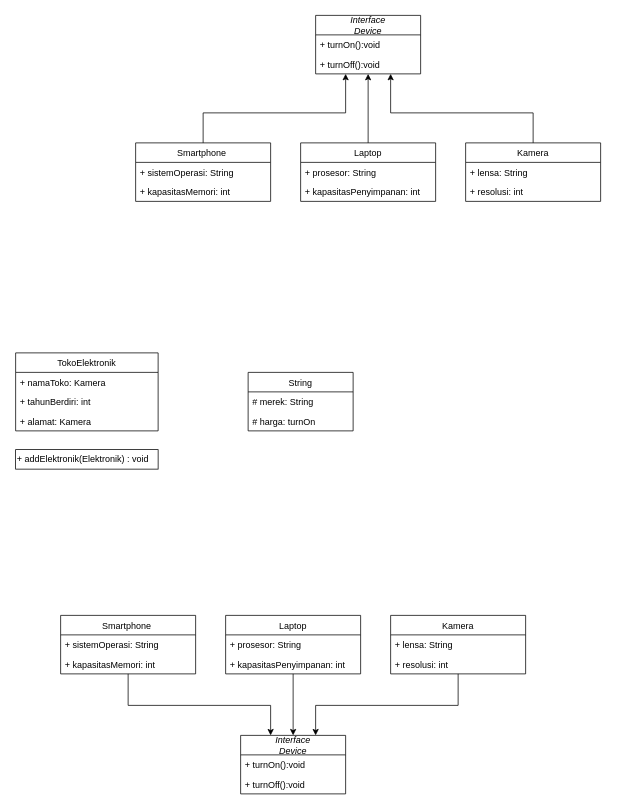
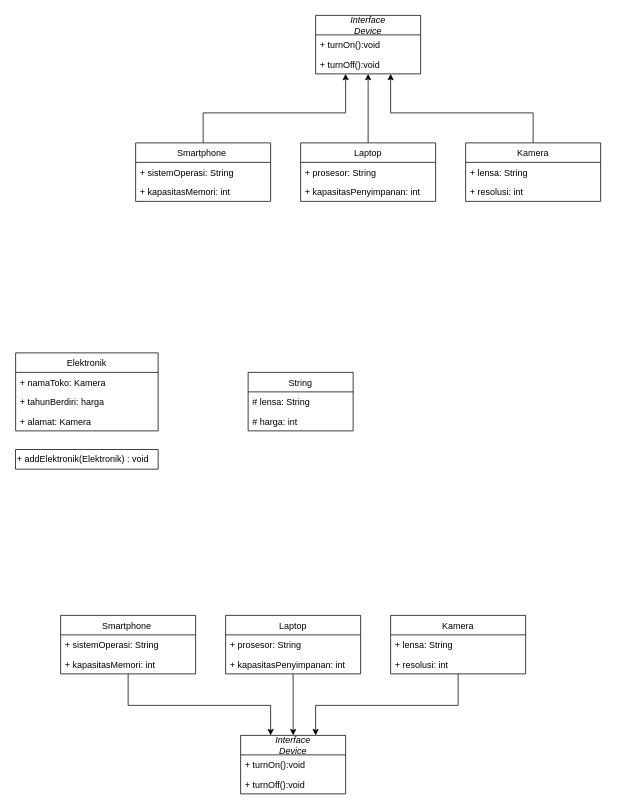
node "TokoElektronik": label "TokoElektronik" -> "Elektronik"
node "+ tahunBerdiri: int": label "+ tahunBerdiri: int" -> "+ tahunBerdiri: harga"
node "# merek: String": label "# merek: String" -> "# lensa: String"
node "# harga: turnOn": label "# harga: turnOn" -> "# harga: int"
